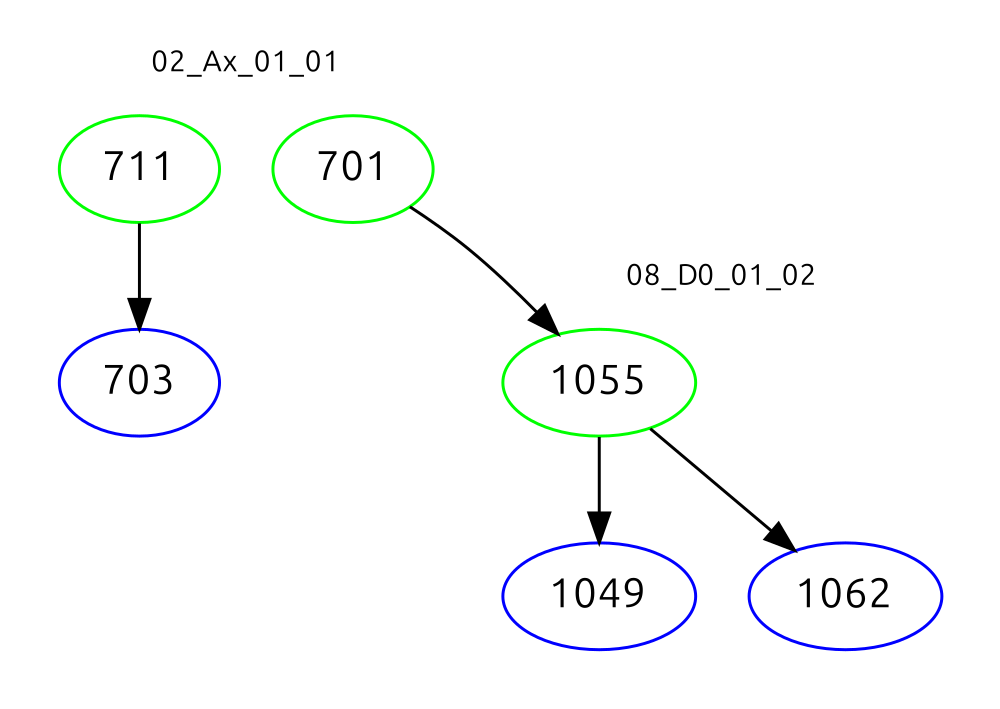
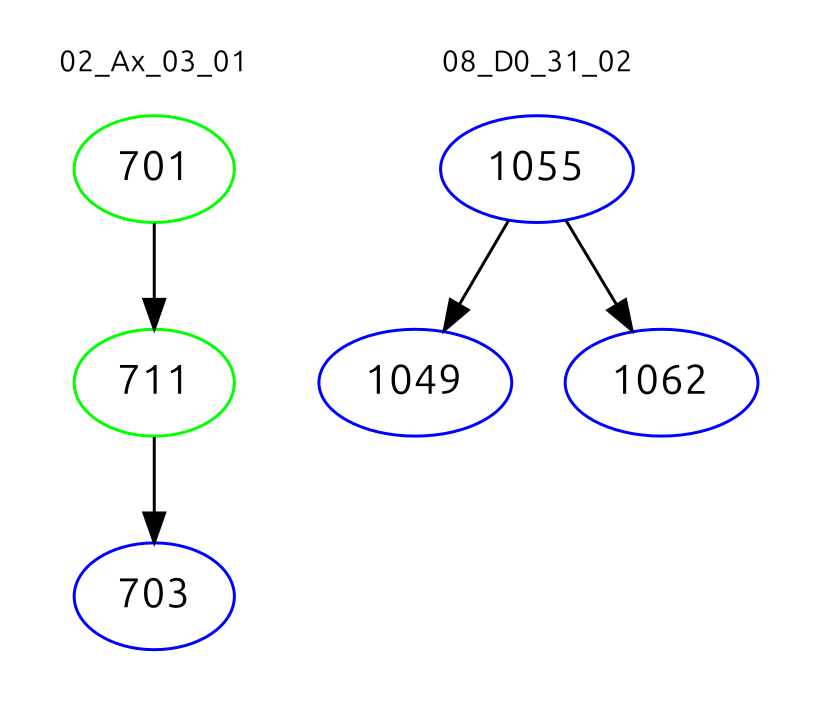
cluster "02_Ax_01_01": label "02_Ax_01_01" -> "02_Ax_03_01"
cluster "08_D0_01_02": label "08_D0_01_02" -> "08_D0_31_02"
edge "701" -> "1055": now "701" -> "711"
node "1055": color green -> blue
